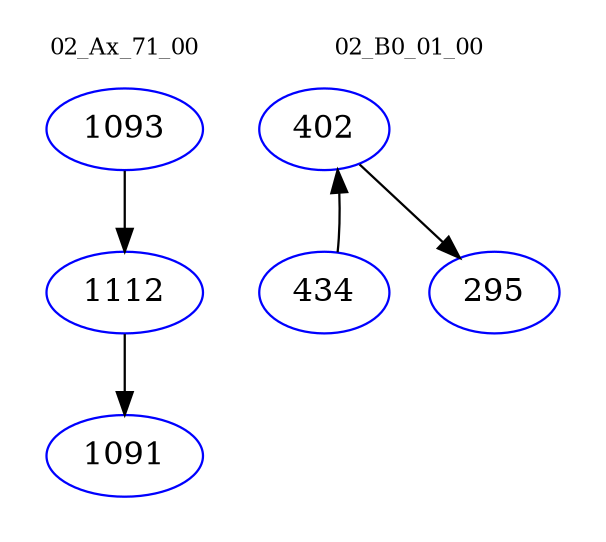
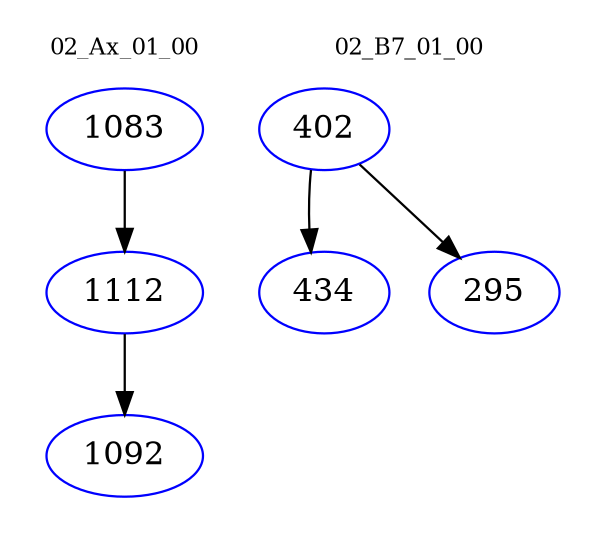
cluster "02_Ax_71_00": label "02_Ax_71_00" -> "02_Ax_01_00"
cluster "02_B0_01_00": label "02_B0_01_00" -> "02_B7_01_00"
node "1093": label "1093" -> "1083"
edge "434" -> "402": reversed
node "1091": label "1091" -> "1092"
